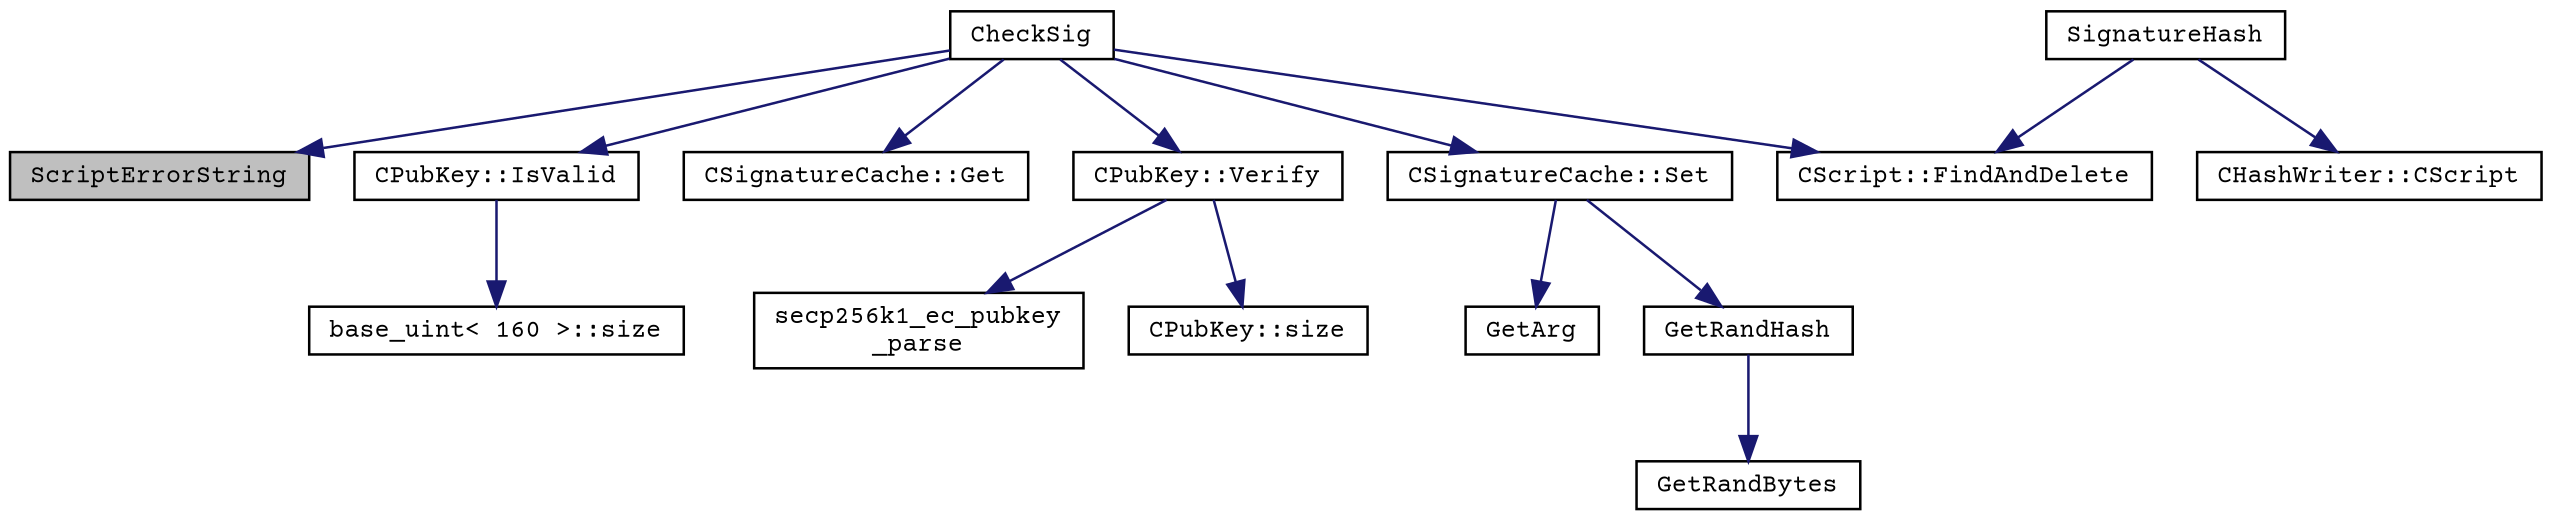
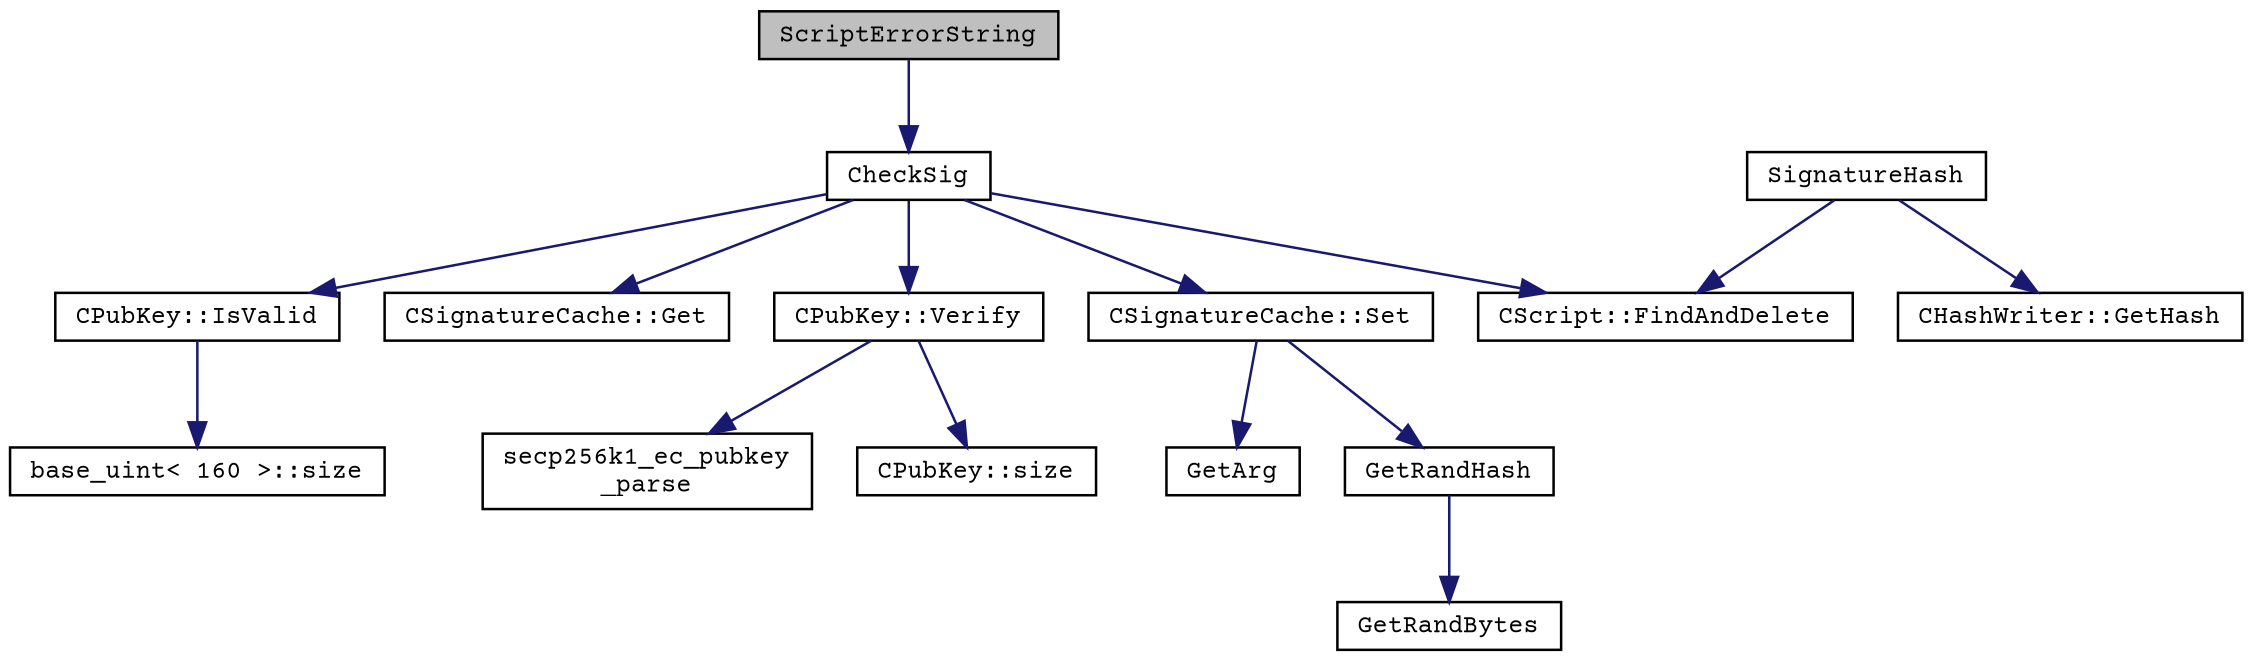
edge "CheckSig" -> "ScriptErrorString": reversed
node "CHashWriter::CScript": label "CHashWriter::CScript" -> "CHashWriter::GetHash"
